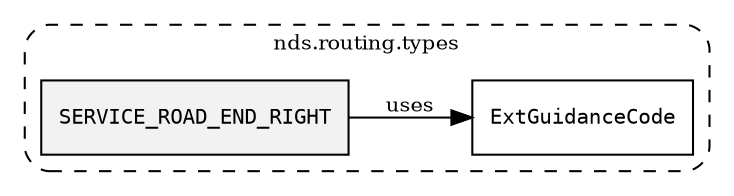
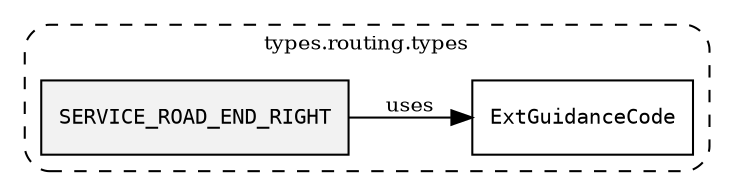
cluster "nds.routing.types": label "nds.routing.types" -> "types.routing.types"
